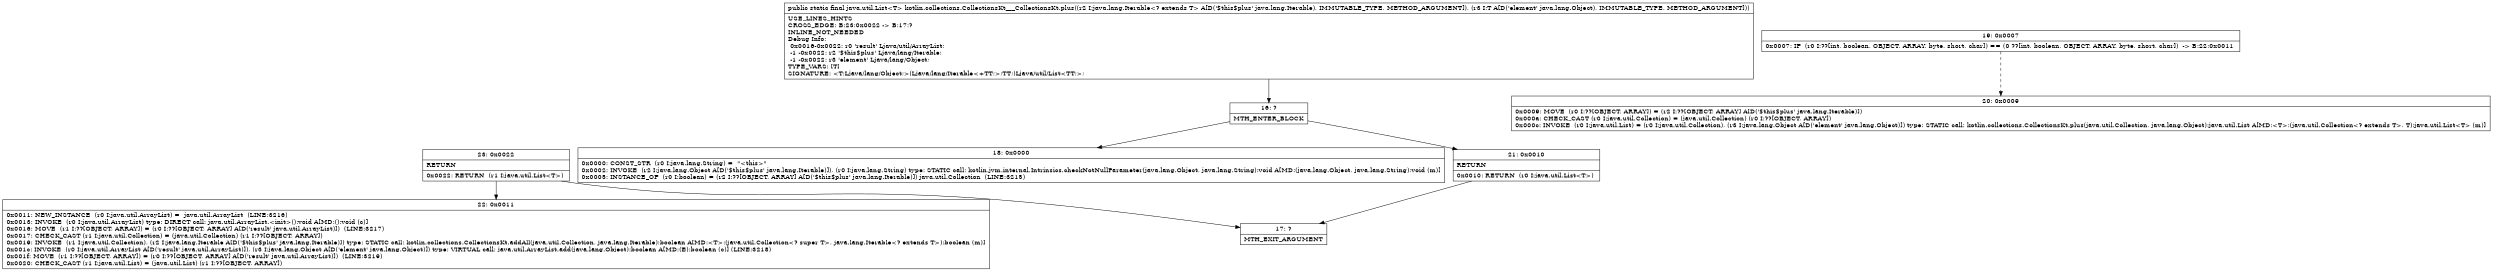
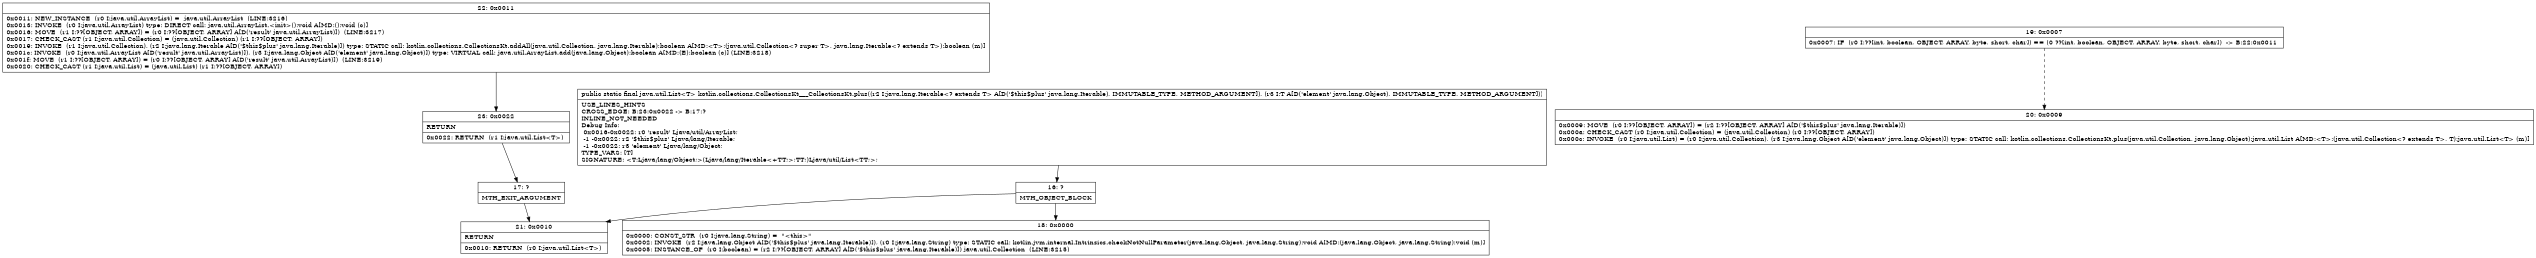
node "16: ?": text "MTH_ENTER_BLOCK" -> "MTH_OBJECT_BLOCK"
edge "23: 0x0022" -> "22: 0x0011": reversed
edge "21: 0x0010" -> "17: ?": reversed
